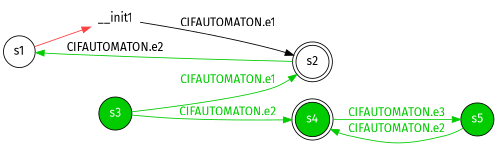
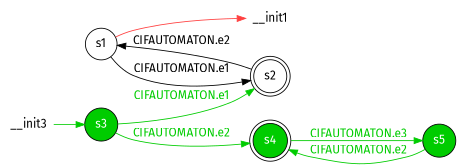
edge "__init1" -> "s2": now "s1" -> "s2"
edge "s2" -> "s1": color #00cc00 -> black
node "__init3": added
